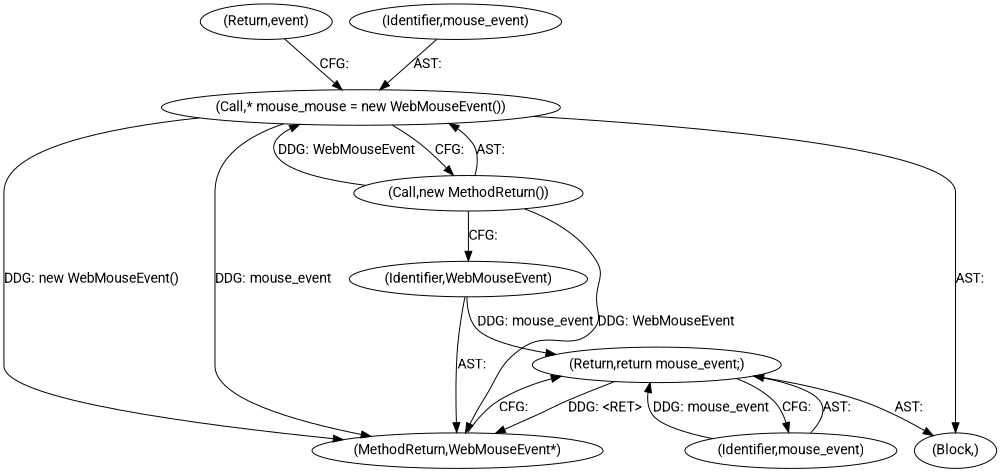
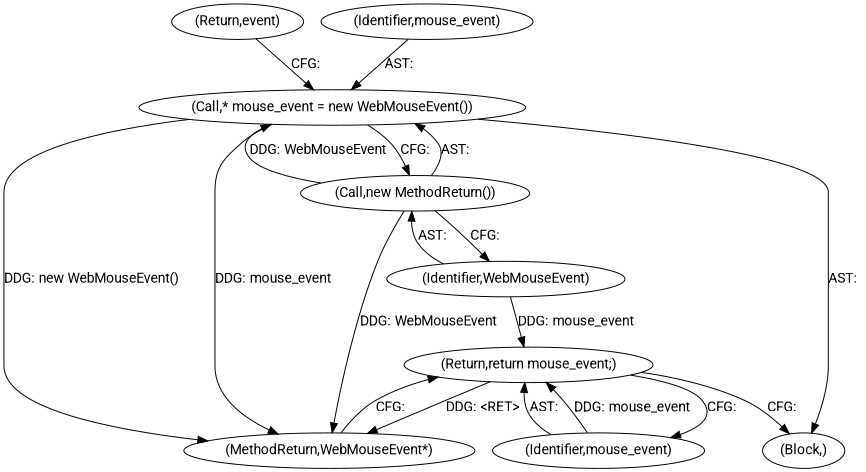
node "(Call,* mouse_mouse = new WebMouseEvent())": label "(Call,* mouse_mouse = new WebMouseEvent())" -> "(Call,* mouse_event = new WebMouseEvent())"
edge "(Identifier,WebMouseEvent)" -> "(MethodReturn,WebMouseEvent*)": now "(Identifier,WebMouseEvent)" -> "(Call,new MethodReturn())"
edge "(Return,return mouse_event;)" -> "(Block,)": label "AST: " -> "CFG: "
